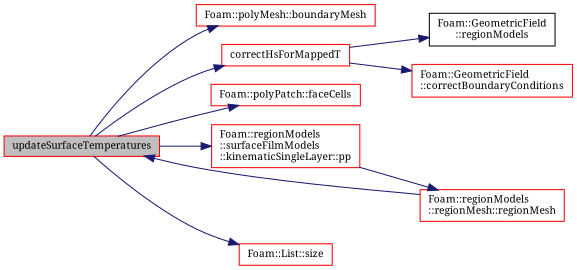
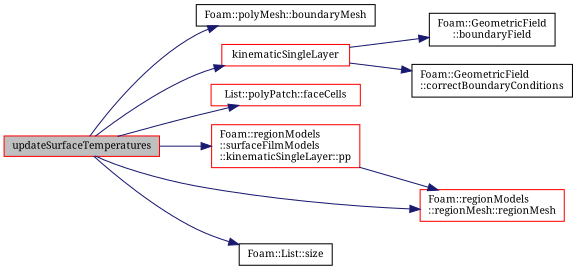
node "Foam::polyMesh::boundaryMesh": color red -> black
node "Foam::GeometricField ::regionModels": label "Foam::GeometricField ::regionModels" -> "Foam::GeometricField ::boundaryField"
node "correctHsForMappedT": label "correctHsForMappedT" -> "kinematicSingleLayer"
node "Foam::GeometricField ::correctBoundaryConditions": color red -> black
node "Foam::polyPatch::faceCells": label "Foam::polyPatch::faceCells" -> "List::polyPatch::faceCells"
edge "Foam::regionModels ::regionMesh::regionMesh" -> "updateSurfaceTemperatures": reversed
node "Foam::List::size": color red -> black
